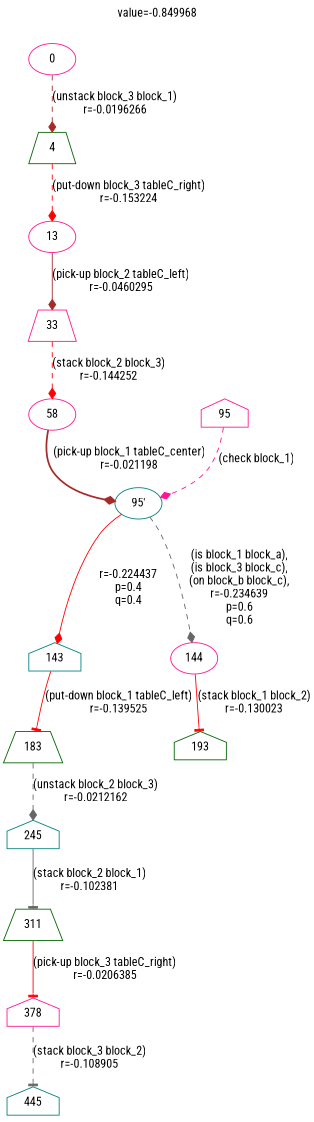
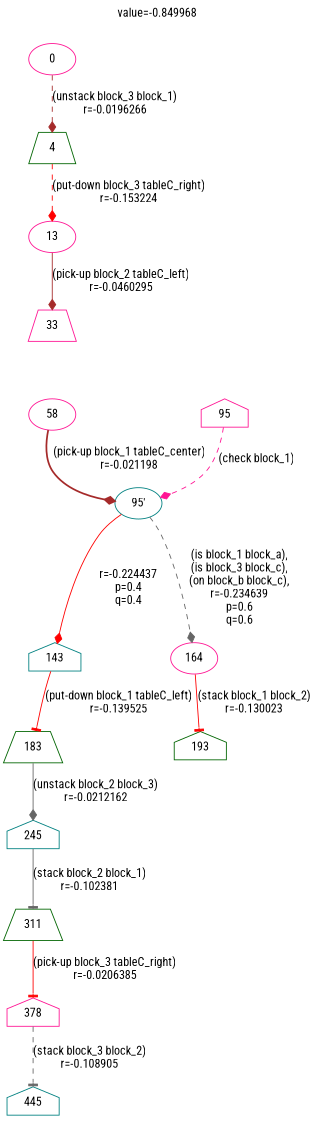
edge "33" -> "58": removed, label "(stack block_2 block_3) r=-0.144252"
node "144": label "144" -> "164"
edge "183" -> "245": style dashed -> solid
